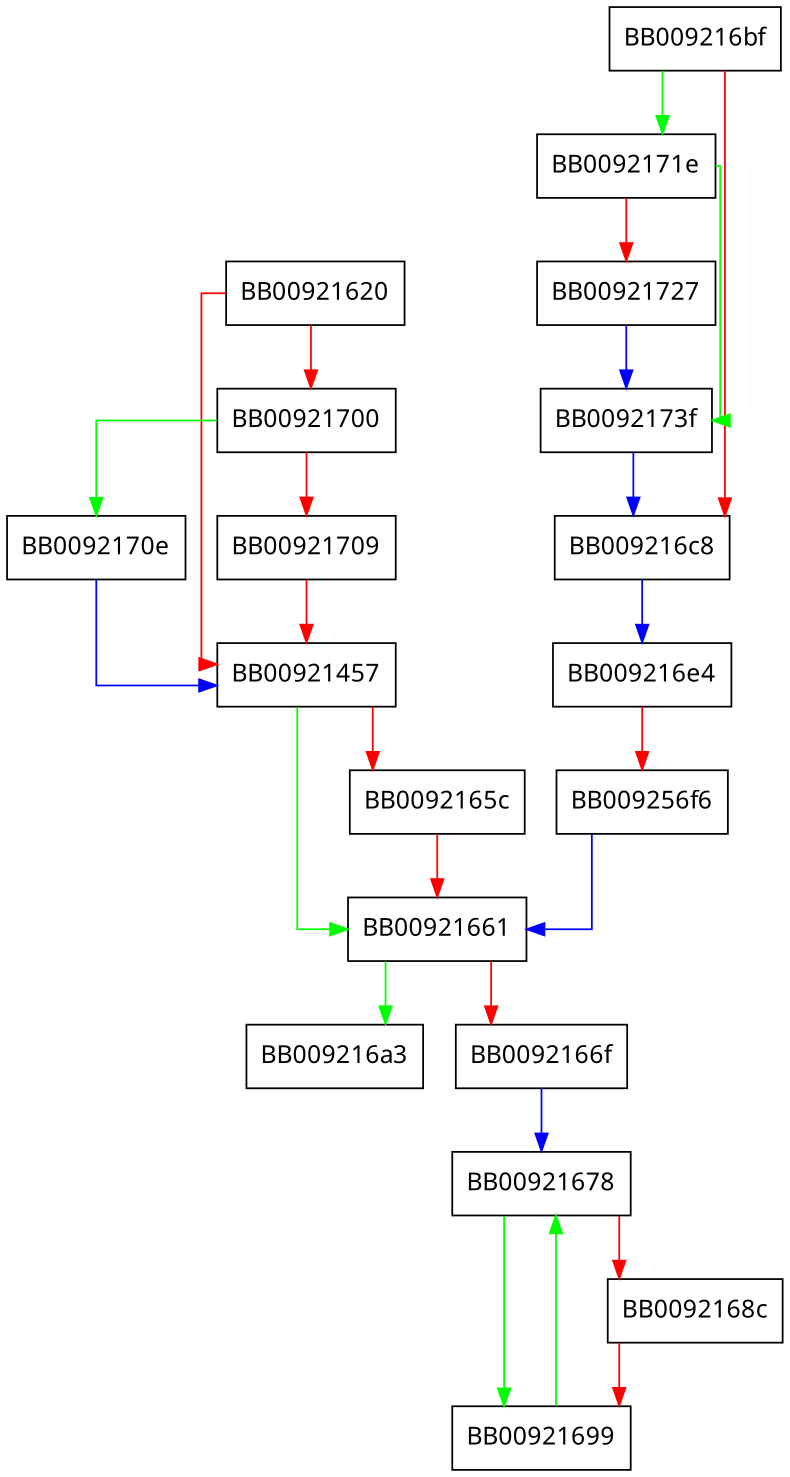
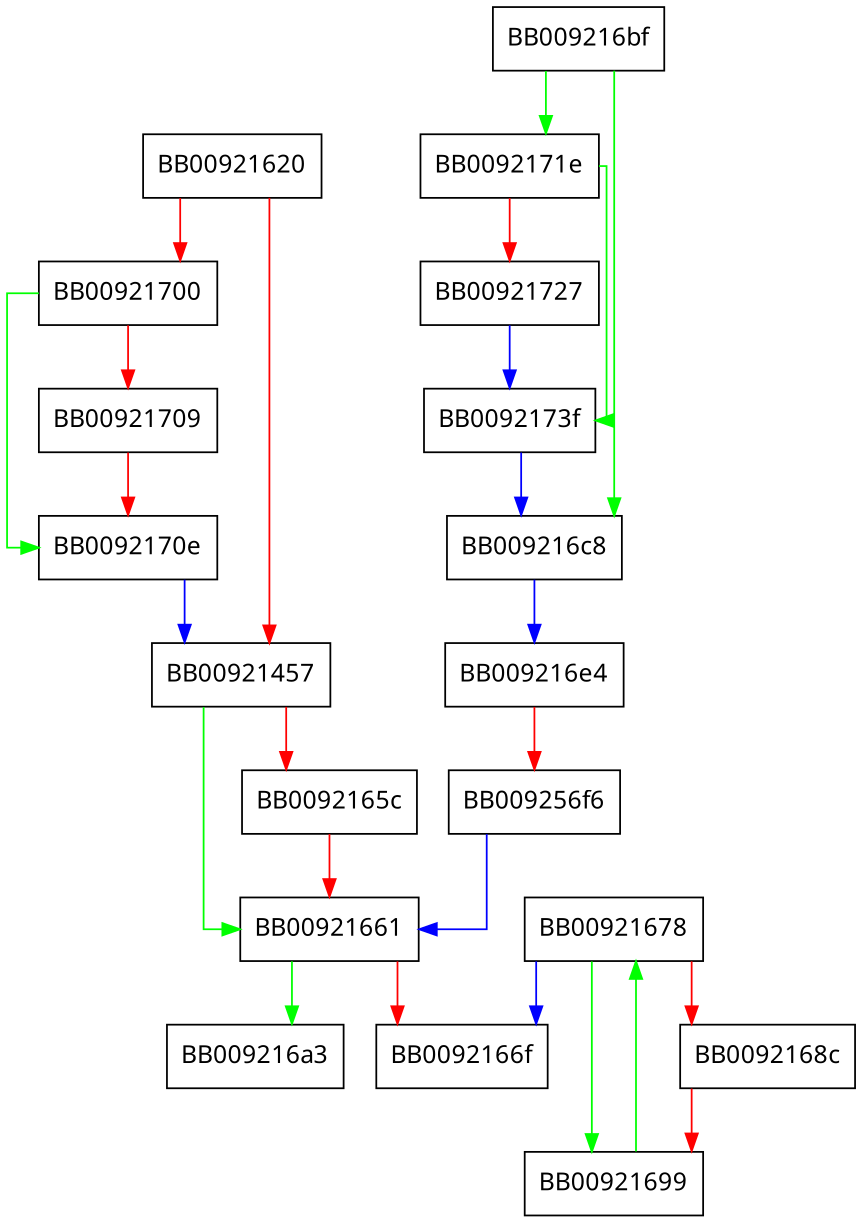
edge "BB009216bf" -> "BB009216c8": color red -> green
edge "BB00921709" -> "BB00921457": now "BB00921709" -> "BB0092170e"
edge "BB0092166f" -> "BB00921678": reversed
